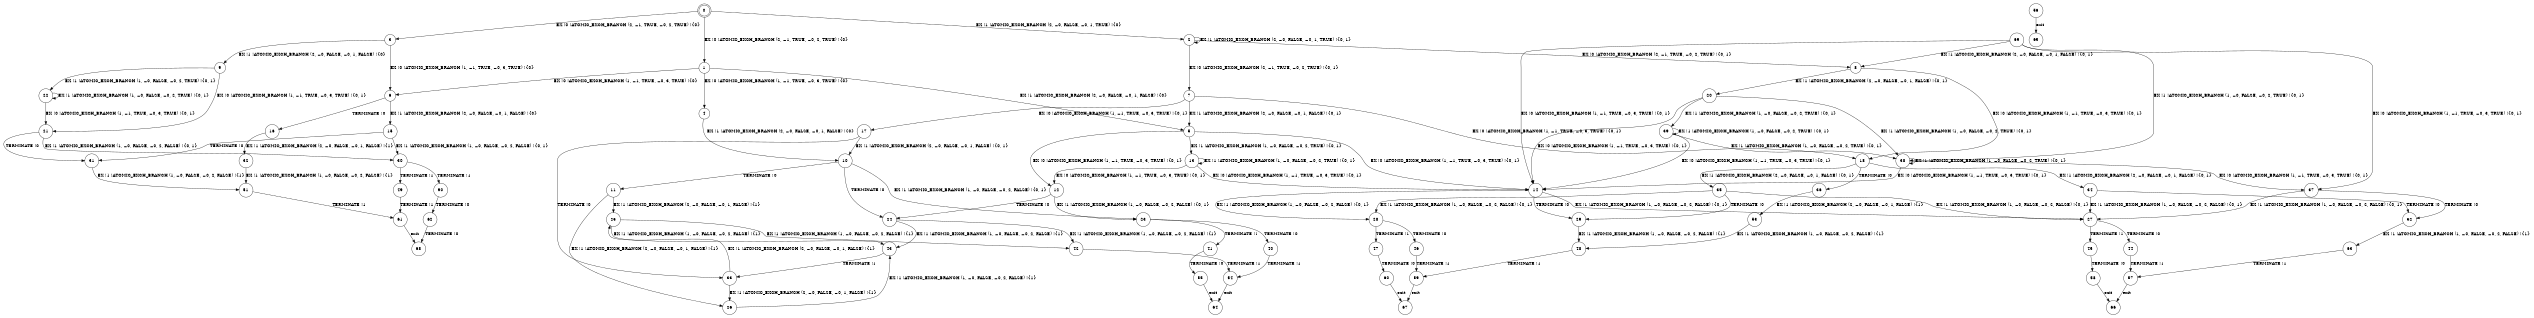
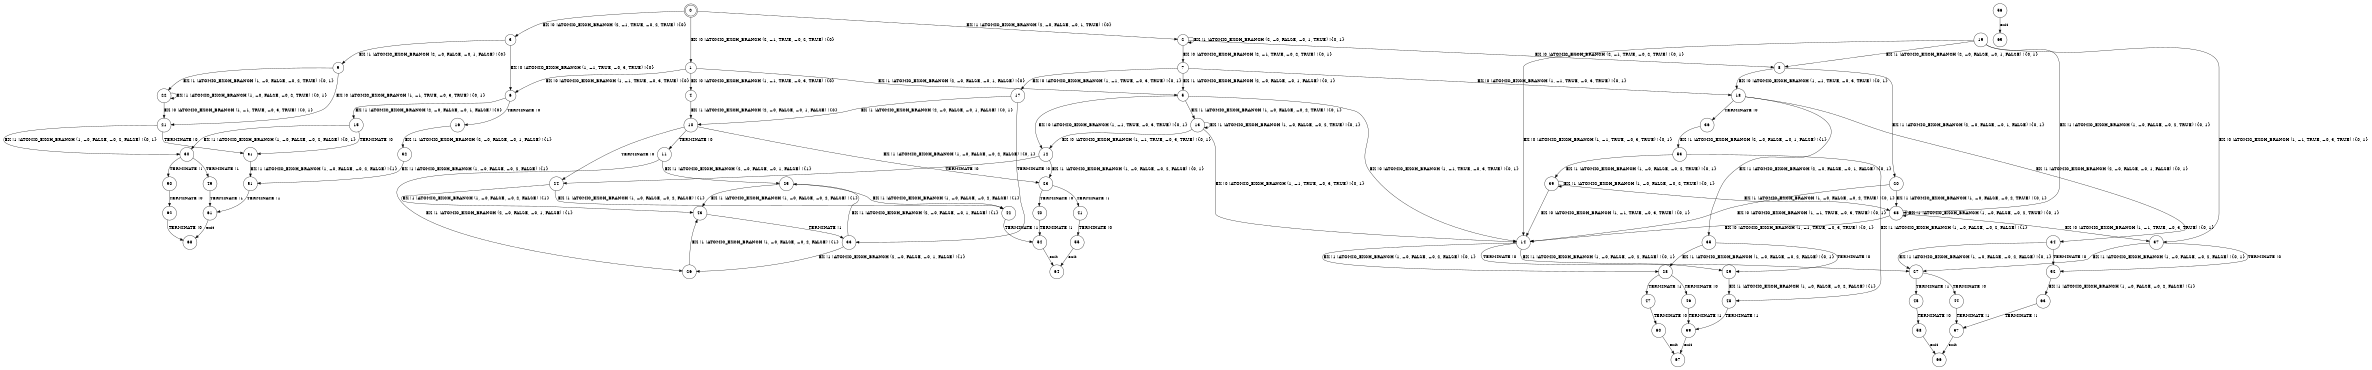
node "69": label "69" -> "19"
edge "20" -> "39": now "53" -> "39"
edge "35" -> "27": removed, label "EX !1 !ATOMIC_EXCH_BRANCH (1, +0, FALSE, +0, 2, FALSE) !{0, 1}"
